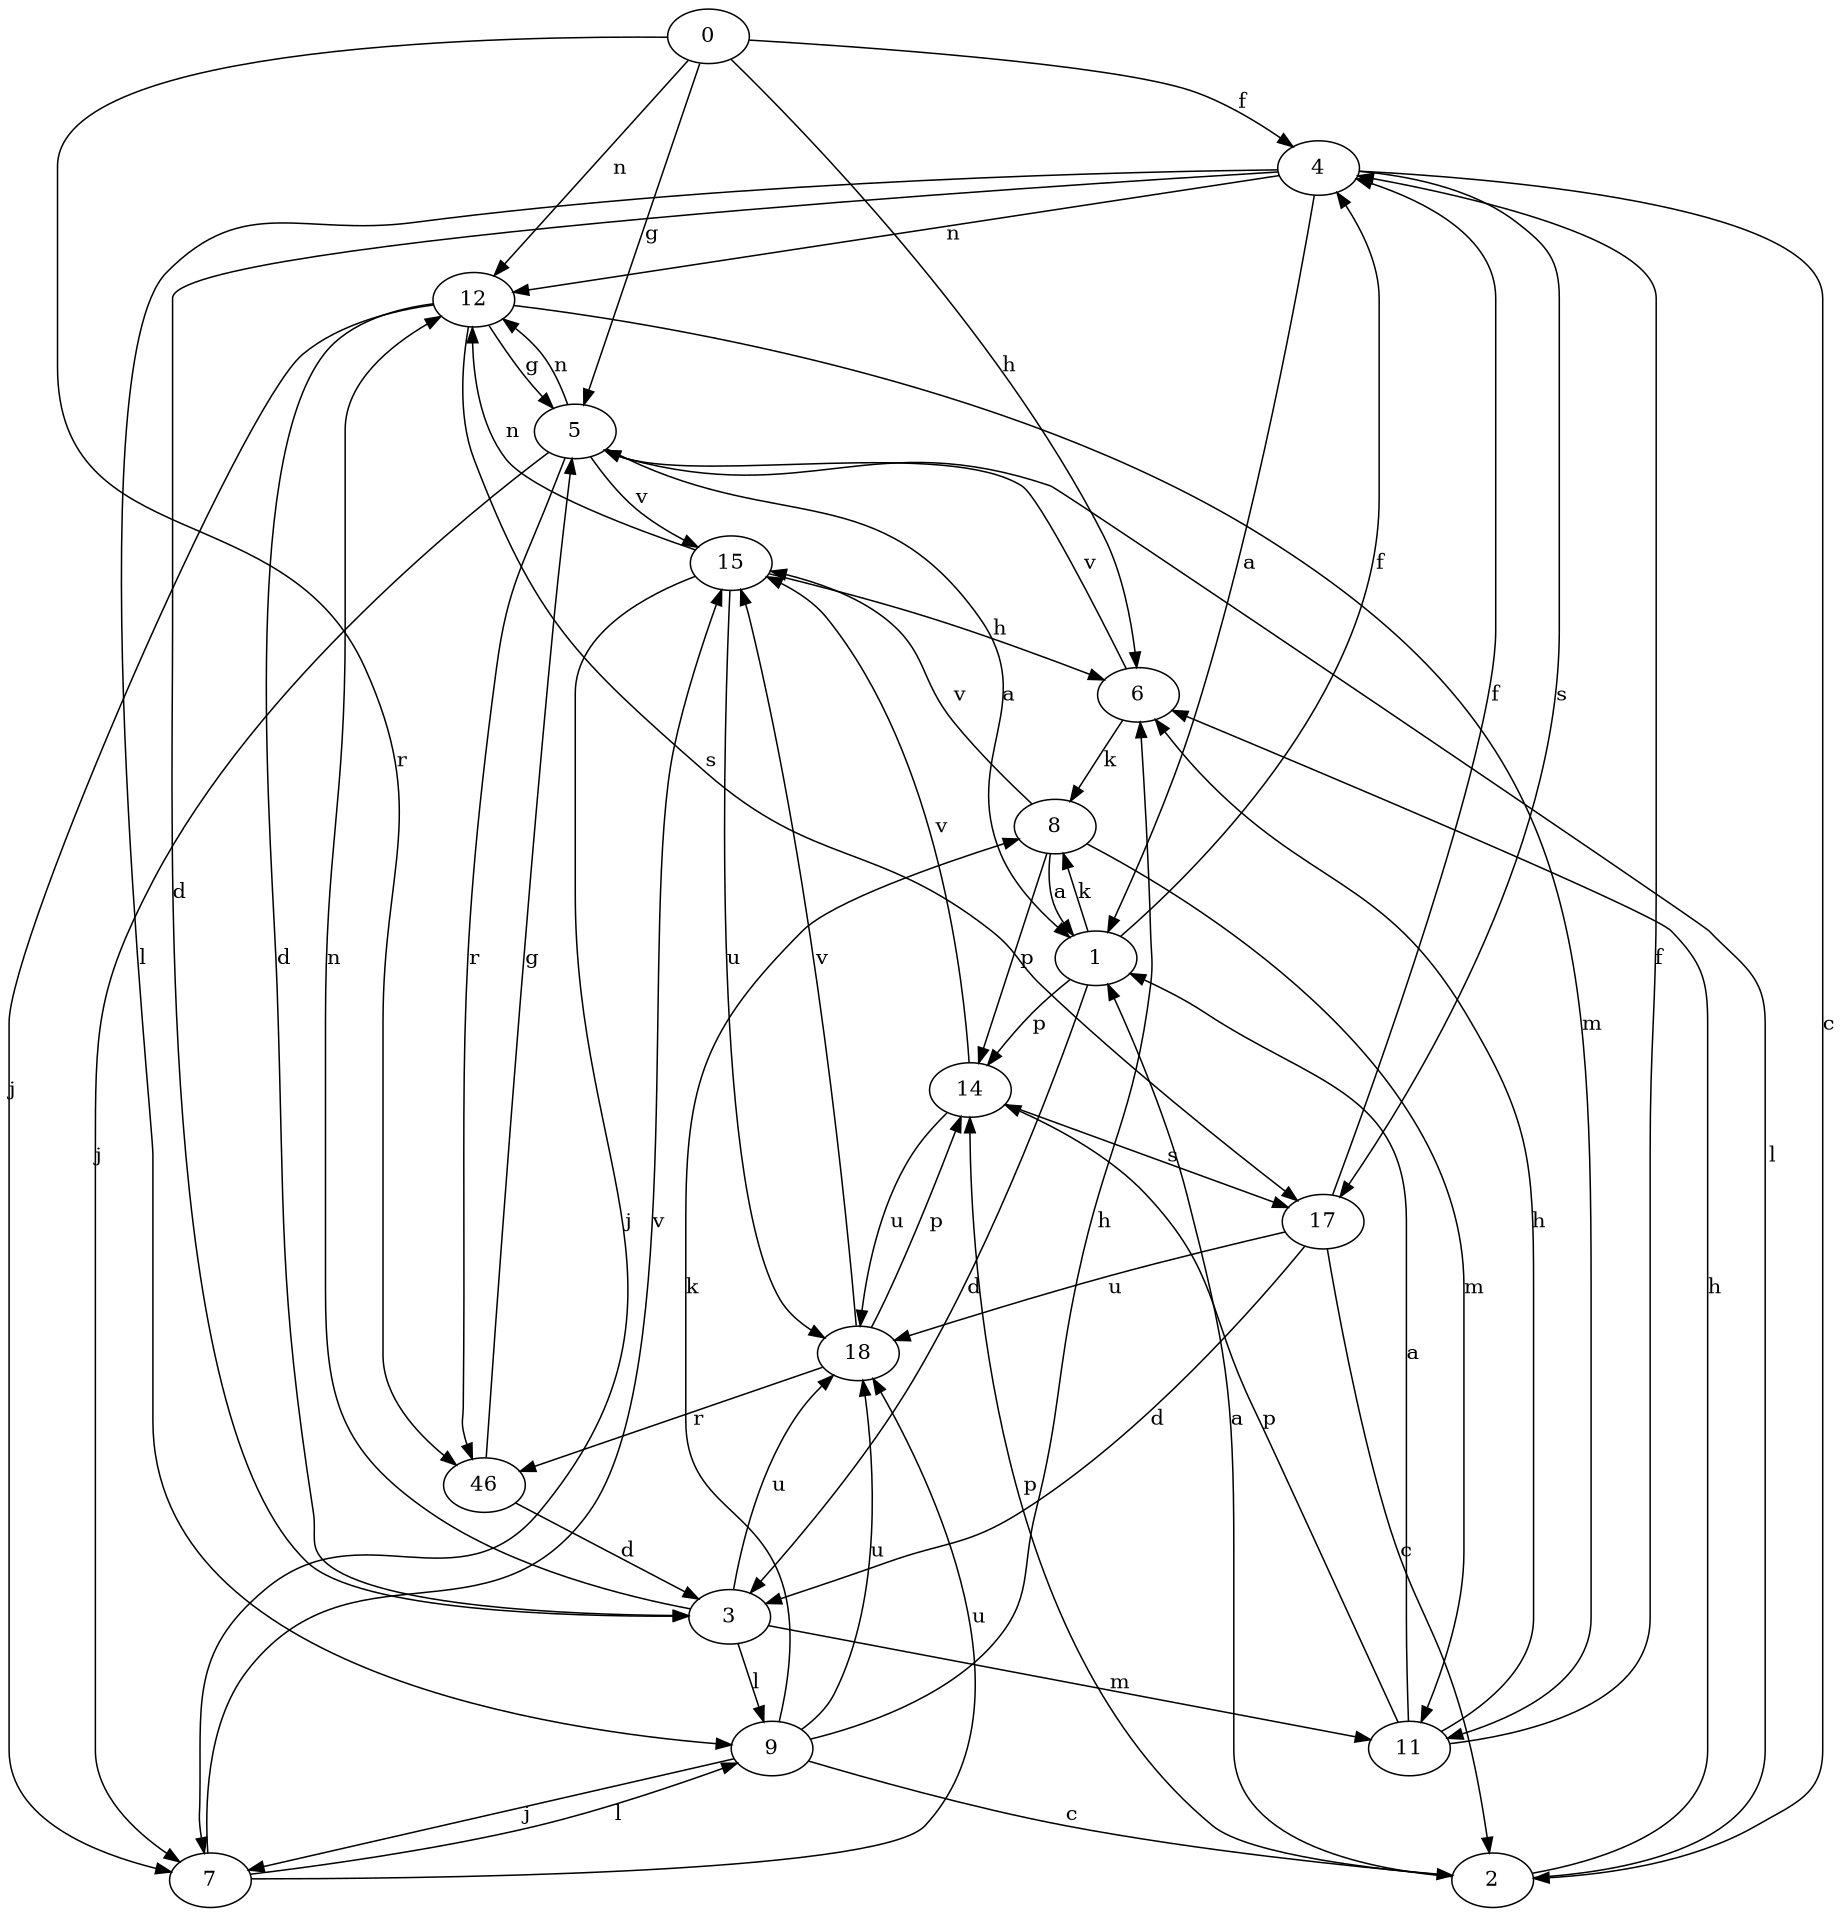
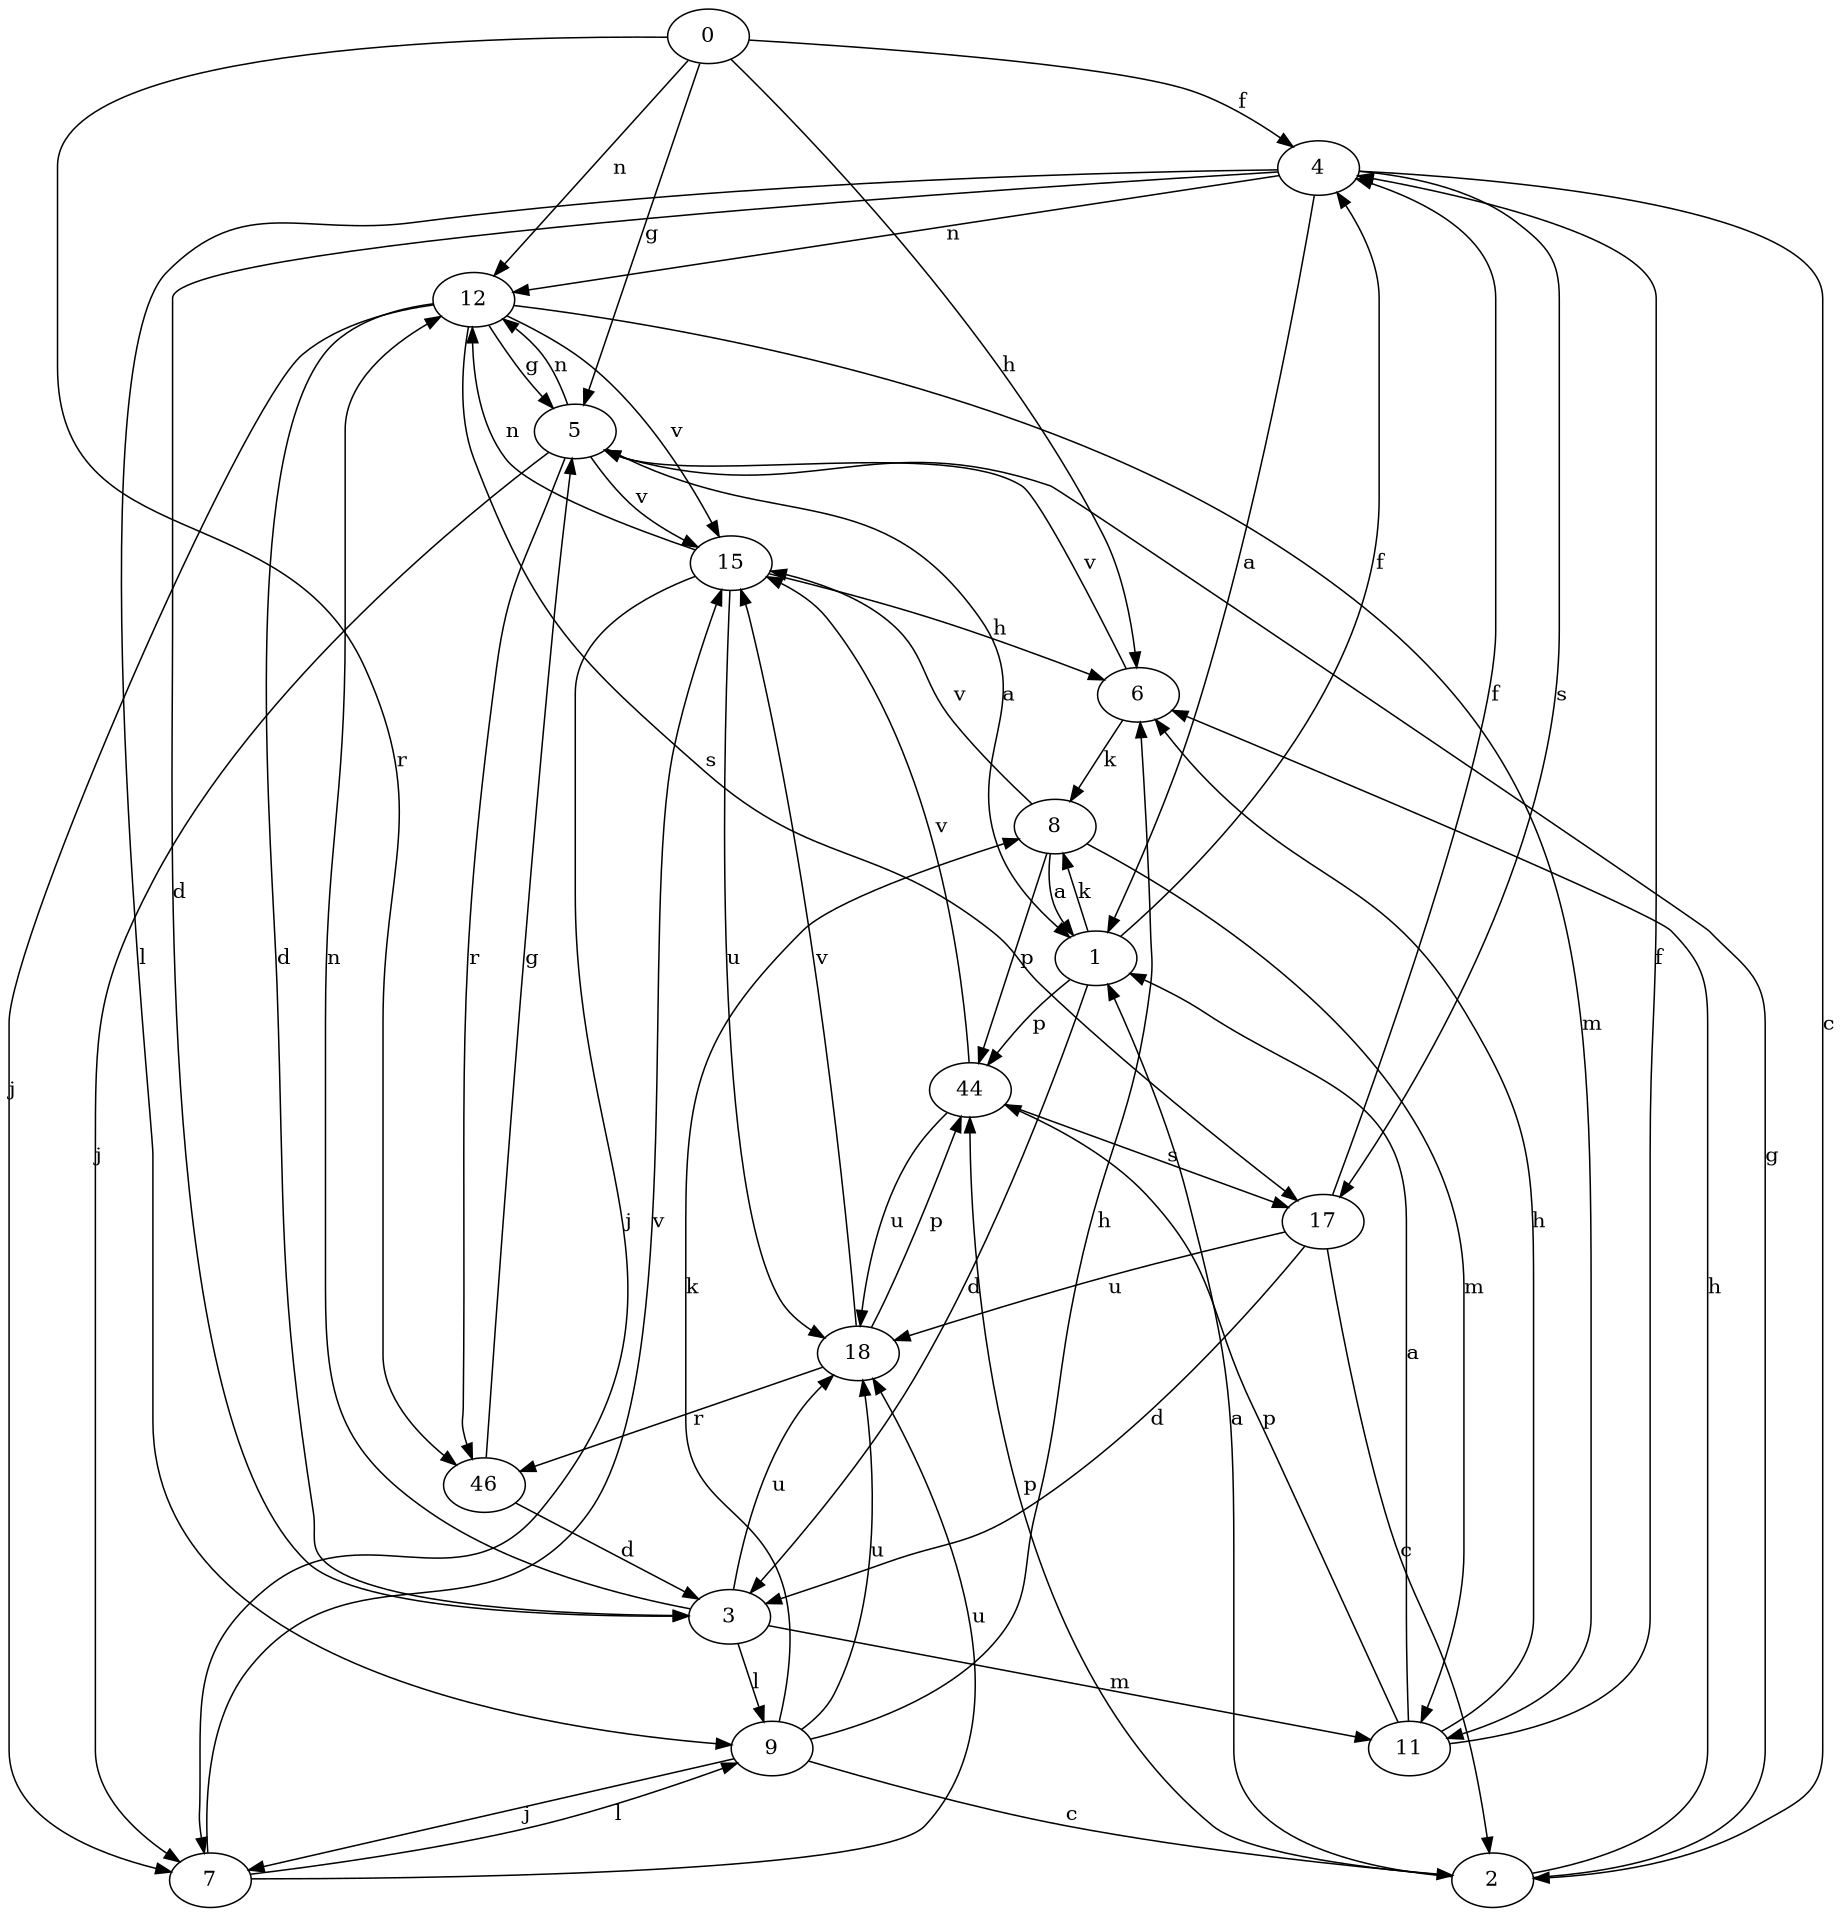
edge "12" -> "15": added, label "v"
node "14": label "14" -> "44"
edge "2" -> "5": label "l" -> "g"
